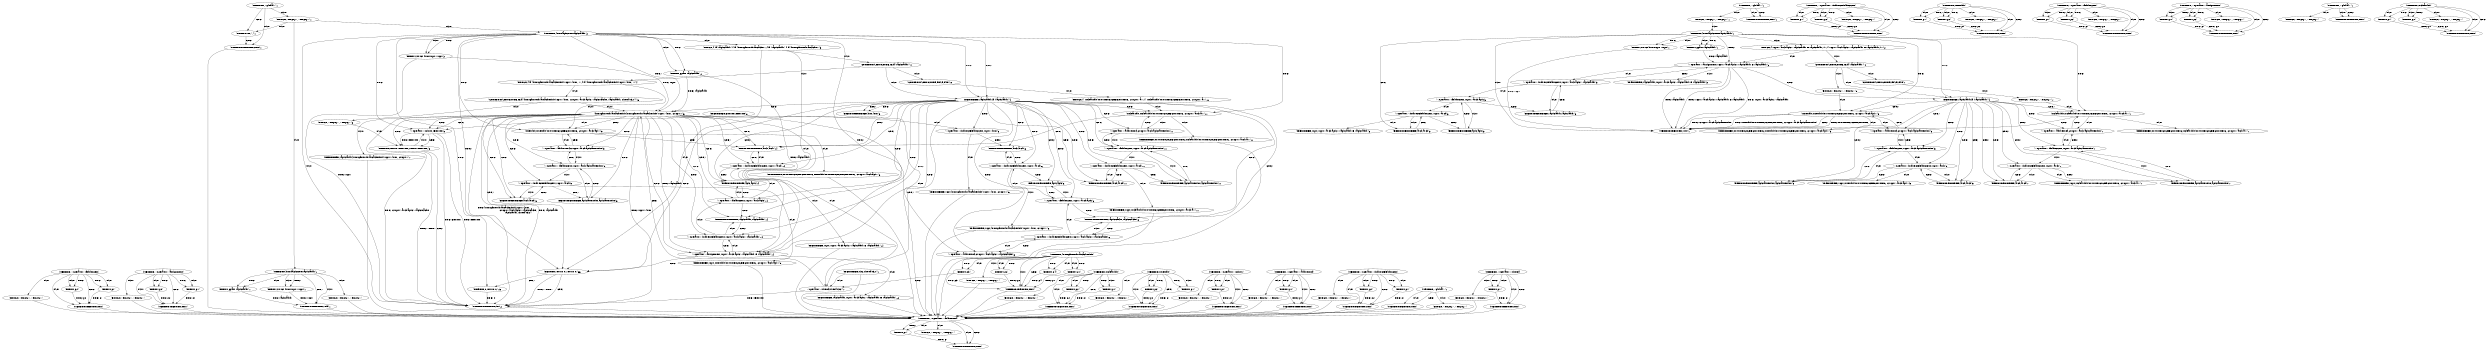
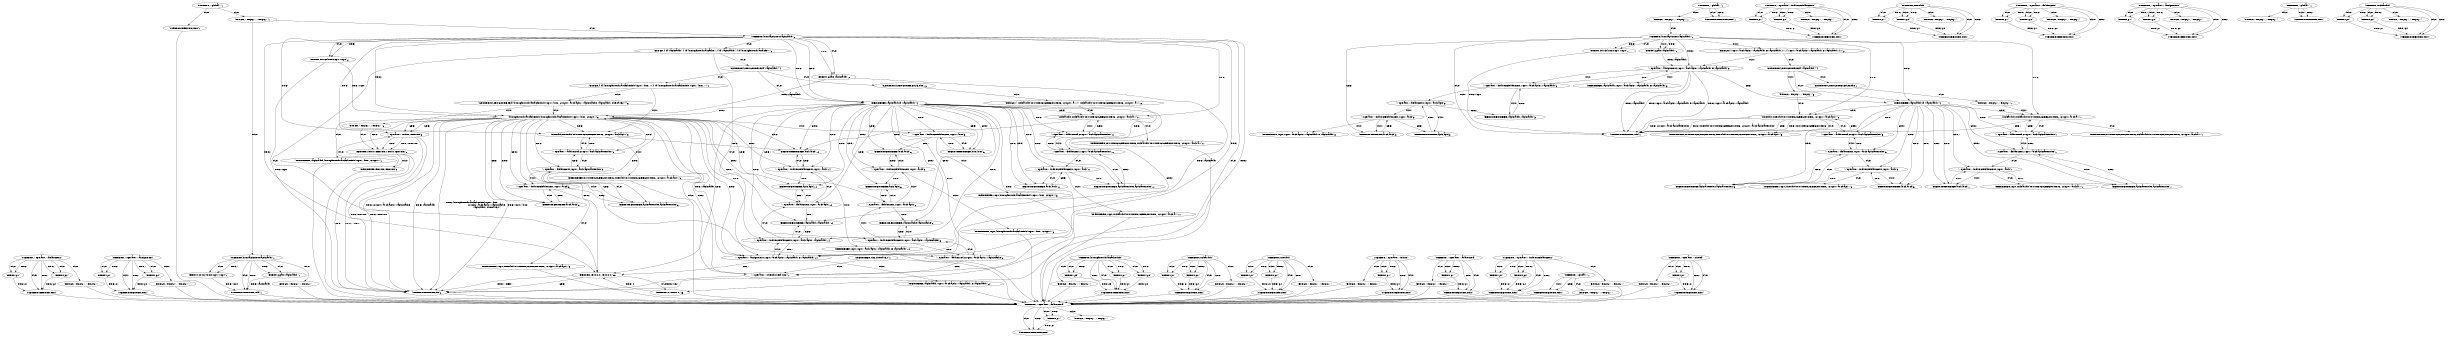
node "(UNKNOWN,),))": removed
edge "(RETURN,return -EINVAL;,return -EINVAL;)" -> "(<operator>.minus,-EINVAL)": now "(RETURN,return -EINVAL;,return -EINVAL;)" -> "(IDENTIFIER,EINVAL,-EINVAL)"
edge "(<operator>.indirectFieldAccess,vcpu->kvm)" -> "(FIELD_IDENTIFIER,kvm,kvm)": added, label "AST:"
edge "(FIELD_IDENTIFIER,kvm,kvm)" -> "(<operator>.indirectFieldAccess,vcpu->kvm)": added, label "CFG:"
node "(PARAM,p4)": removed
edge "(RETURN,return 0;,return 0;)" -> "(LITERAL,0,return 0;)": label "CFG: " -> "AST: "
edge "(PARAM,p3)" -> "(<operator>.sizeOf,sizeof(u32))": now "(<operator>.addressOf,&vcpu->arch.apic->vapic_cache)" -> "(<operator>.sizeOf,sizeof(u32))"
edge "(LITERAL,0,return 0;)" -> "(METHOD_RETURN,int)": now "(LITERAL,0,return 0;)" -> "(RETURN,return 0;,return 0;)"
edge "(<operator>.sizeOf,sizeof(u32))" -> "(METHOD_RETURN,int)": label "DDG: -EINVAL" -> "DDG: u32"
